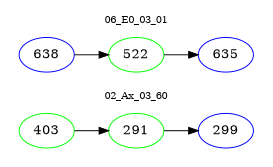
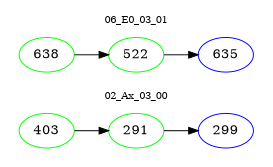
node "638": color blue -> green
cluster "02_Ax_03_60": label "02_Ax_03_60" -> "02_Ax_03_00"
